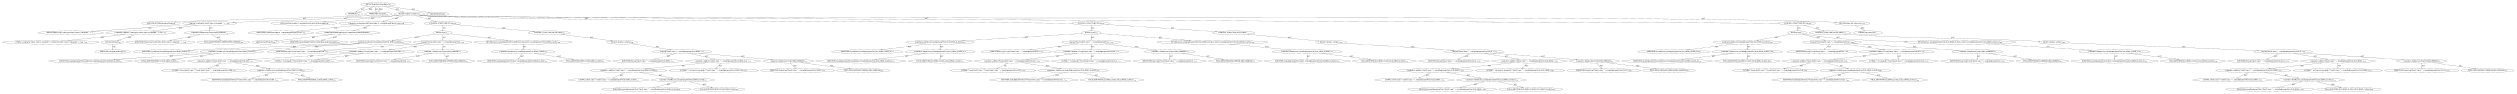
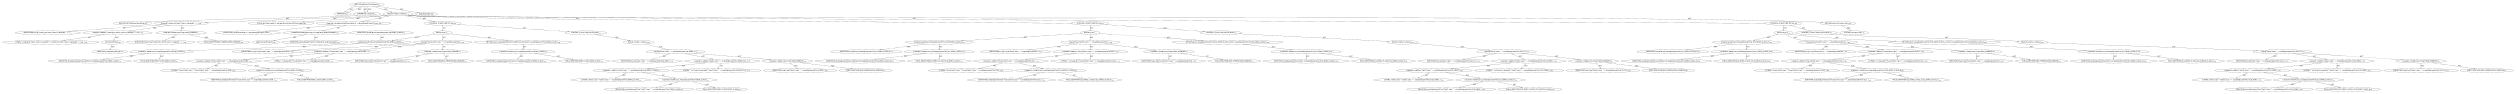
edge "(loadClass,loadClass(JonasDeploymentTool.GENIC_CLASS))" -> "(IDENTIFIER,cl,loadClass(JonasDeploymentTool.GENIC_CLASS))": reversed
